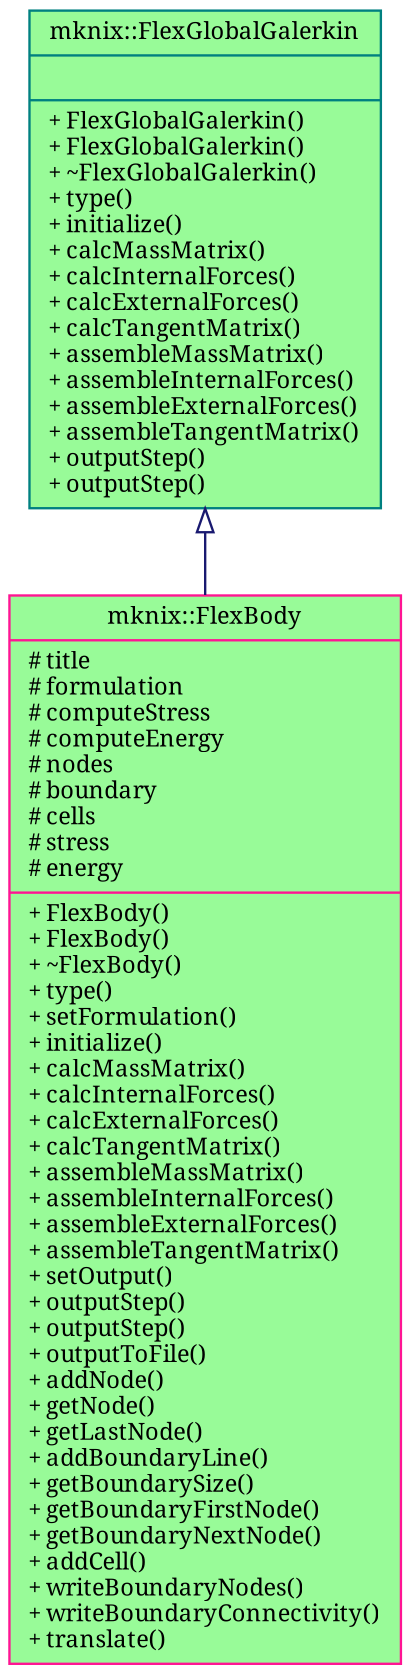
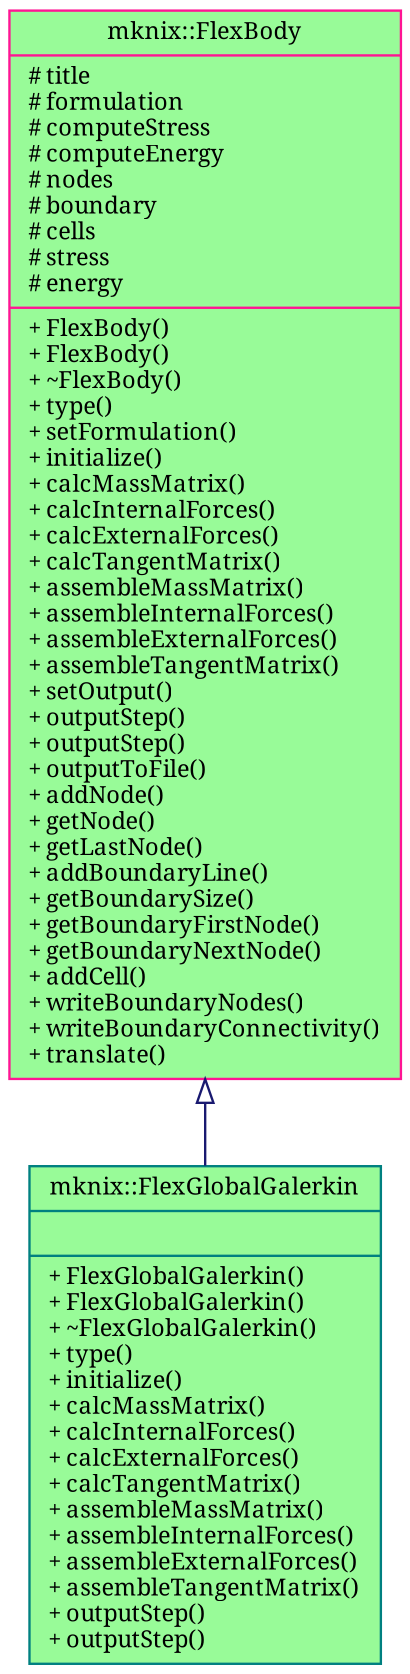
edge "mknix::FlexBody" -> "mknix::FlexGlobalGalerkin": reversed
